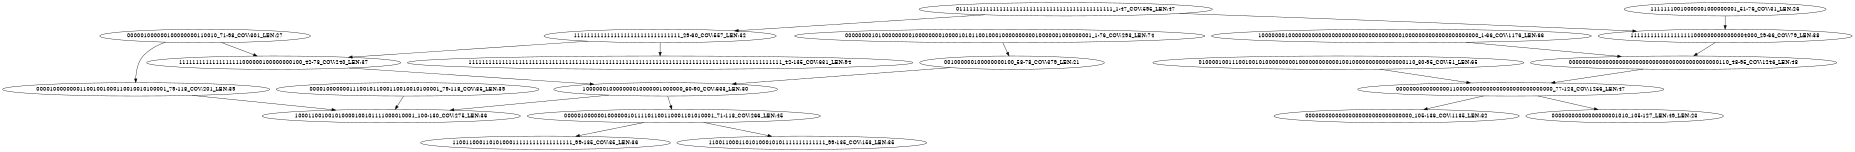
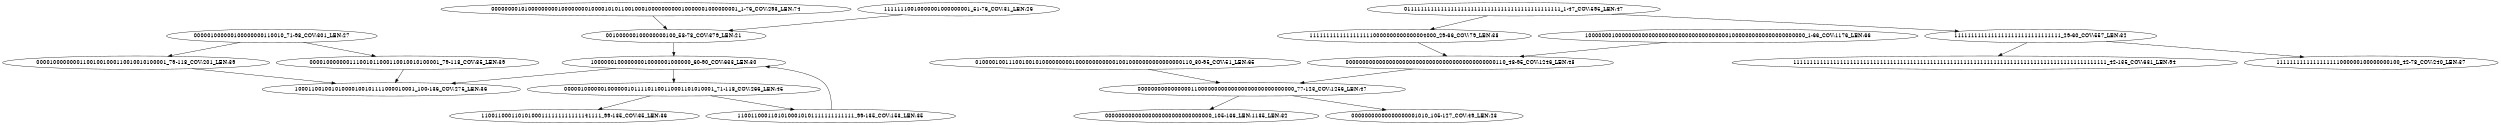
edge "11111110010000001000000001_51-76_COV:31_LEN:26" -> "11111111111111111110000000000000004000_29-66_COV:79_LEN:38": now "11111110010000001000000001_51-76_COV:31_LEN:26" -> "001000000100000000100_58-78_COV:379_LEN:21"
edge "000001000000100000000110010_71-98_COV:301_LEN:27" -> "1111111111111111111000000100000000100_42-78_COV:240_LEN:37": now "000001000000100000000110010_71-98_COV:301_LEN:27" -> "000010000000111001011000110010010100001_79-118_COV:85_LEN:39"
edge "1111111111111111111000000100000000100_42-78_COV:240_LEN:37" -> "100000010000000010000001000000_60-90_COV:633_LEN:30": now "11001100011010100010101111111111111_99-135_COV:153_LEN:35" -> "100000010000000010000001000000_60-90_COV:633_LEN:30"
node "100011001001010000100101111000010001_100-130_COV:275_LEN:36": label "100011001001010000100101111000010001_100-130_COV:275_LEN:36" -> "100011001001010000100101111000010001_100-136_COV:275_LEN:36"
node "00000000000000000000000000000000_105-136_COV:1135_LEN:32": label "00000000000000000000000000000000_105-136_COV:1135_LEN:32" -> "00000000000000000000000000000000_105-136_LEN:1135_LEN:32"
node "00000000000000000001010_105-127_LEN:49_LEN:23": label "00000000000000000001010_105-127_LEN:49_LEN:23" -> "00000000000000000001010_105-127_COV:49_LEN:23"
node "110011000110101000111111111111111111_99-135_COV:35_LEN:36": label "110011000110101000111111111111111111_99-135_COV:35_LEN:36" -> "110011000110101000111111111111141111_99-135_COV:35_LEN:36"
